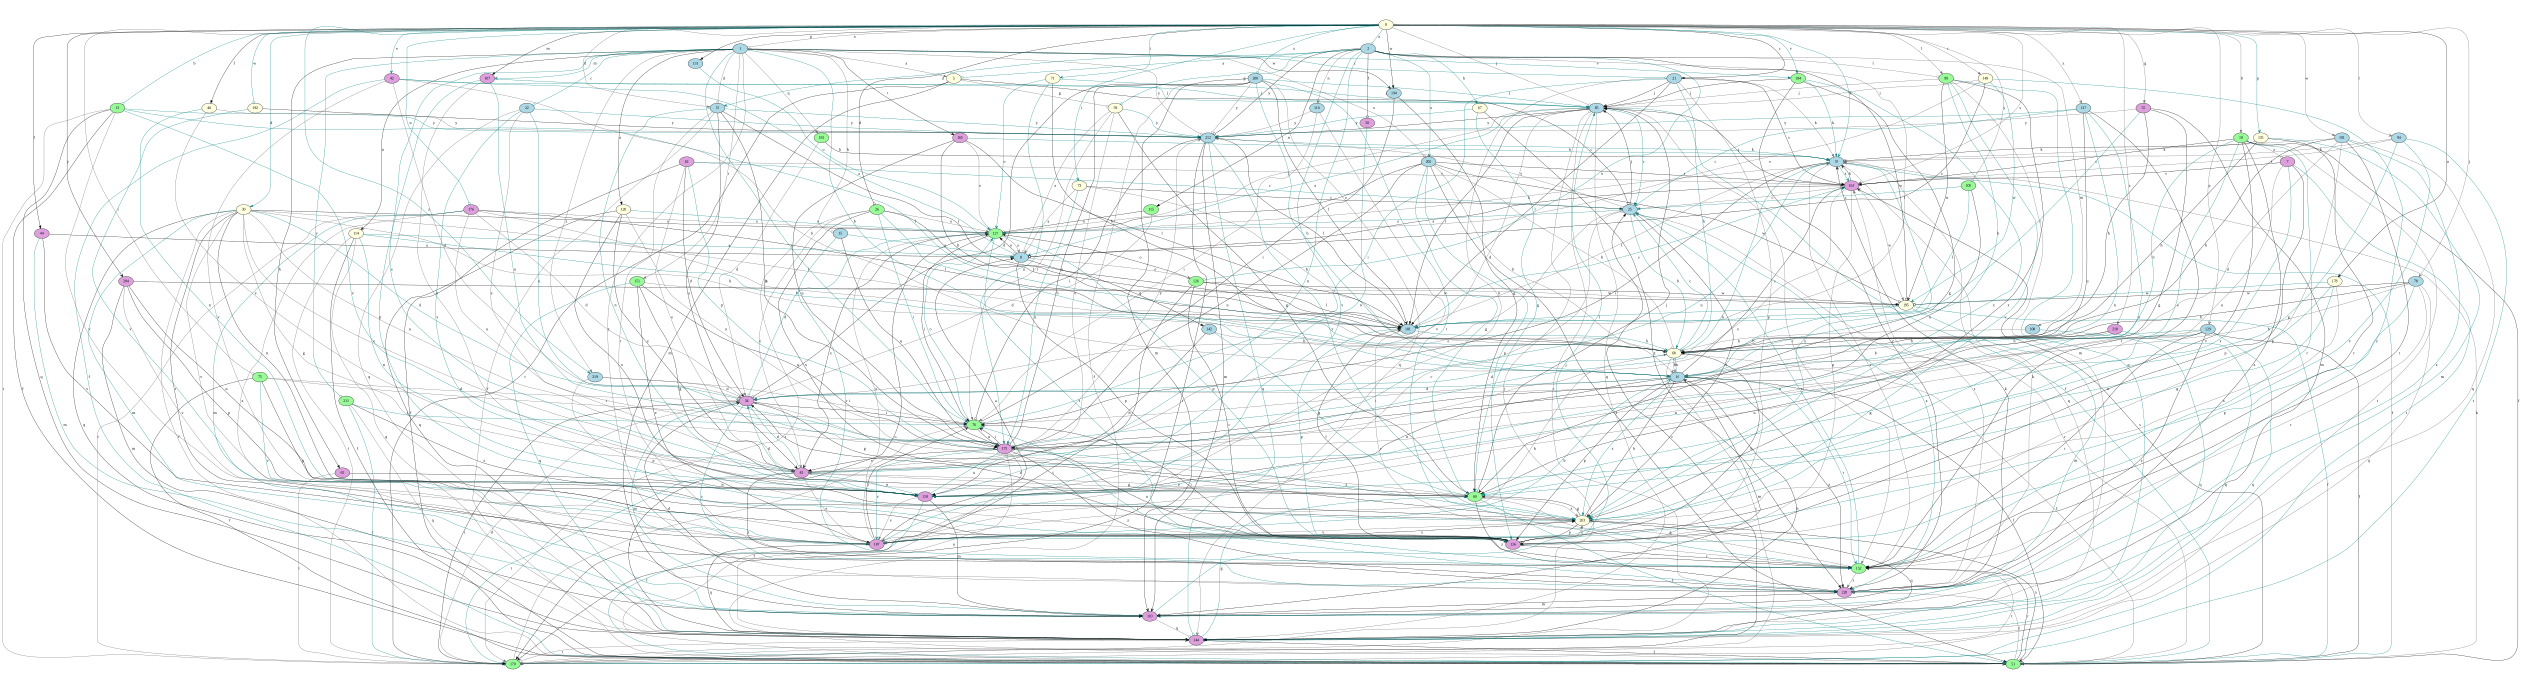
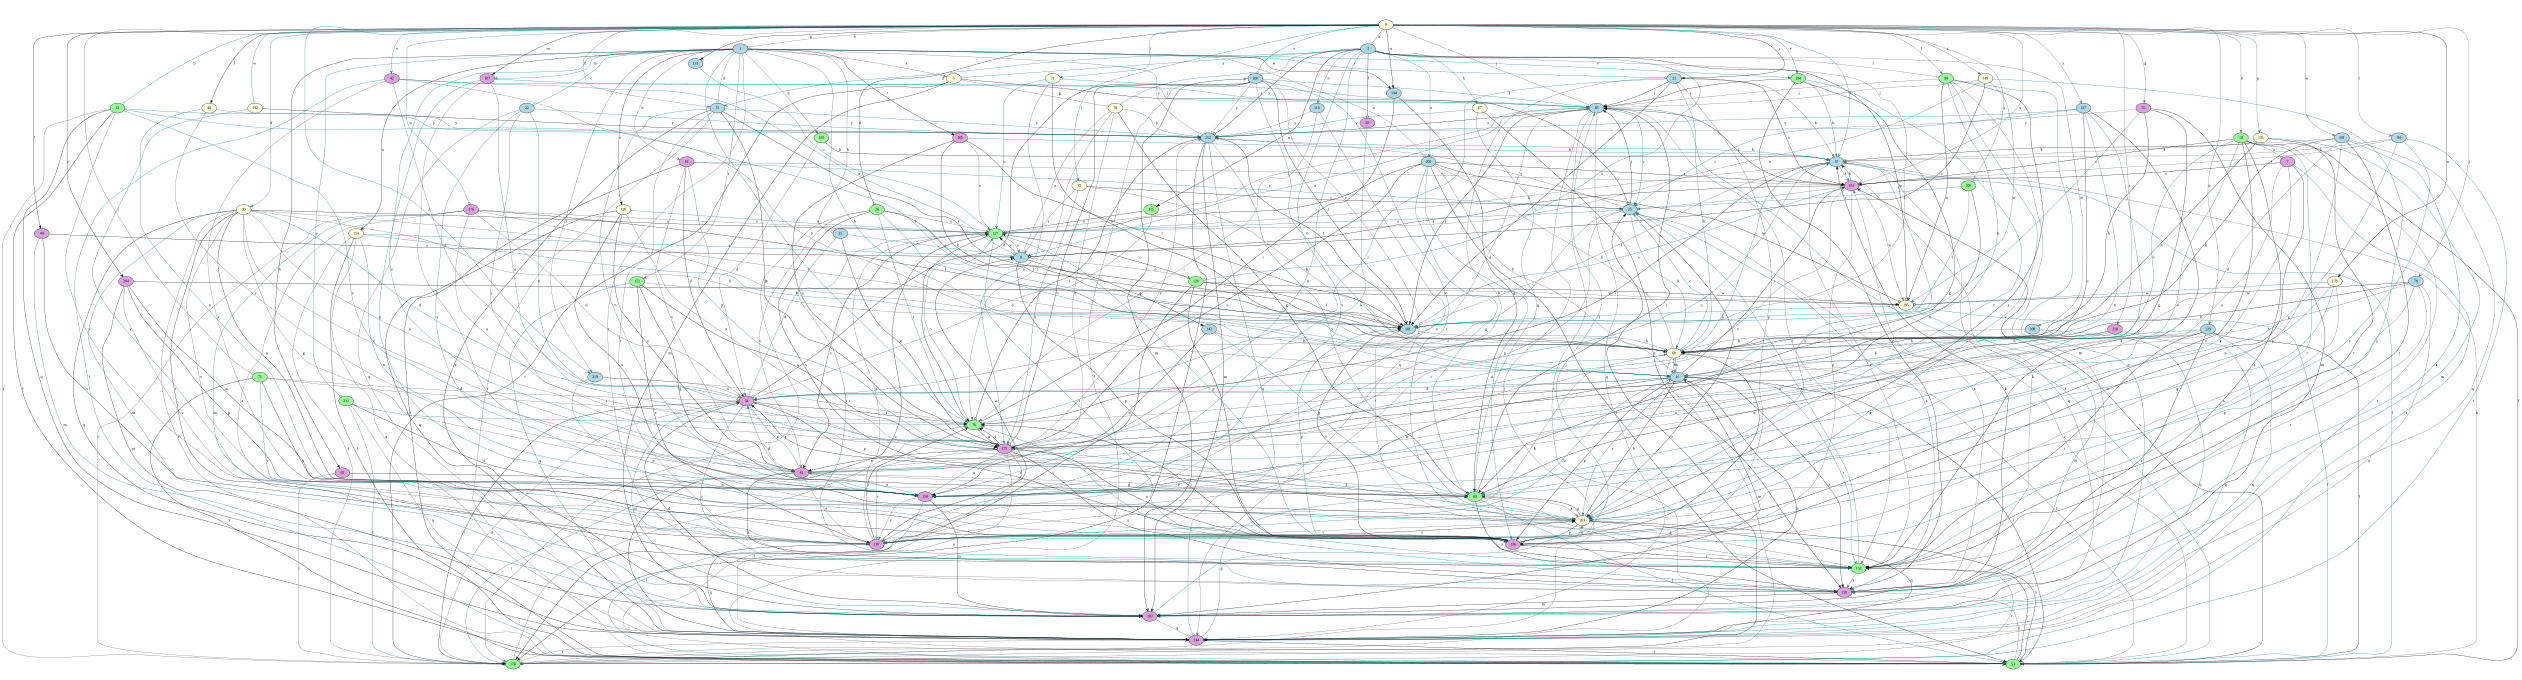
edge "1" -> "62": added, label "h"
edge "33" -> "43": now "33" -> "110"
edge "195" -> "16": removed, label "b"
